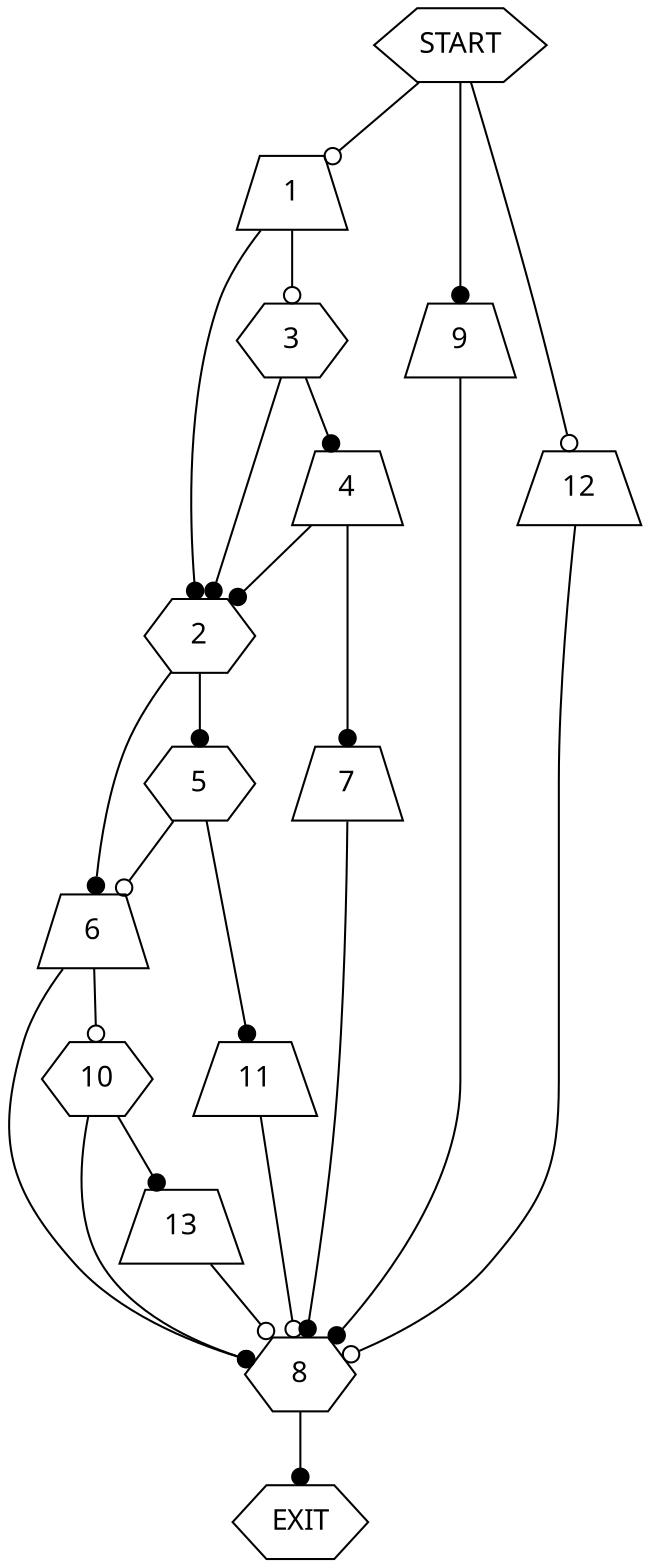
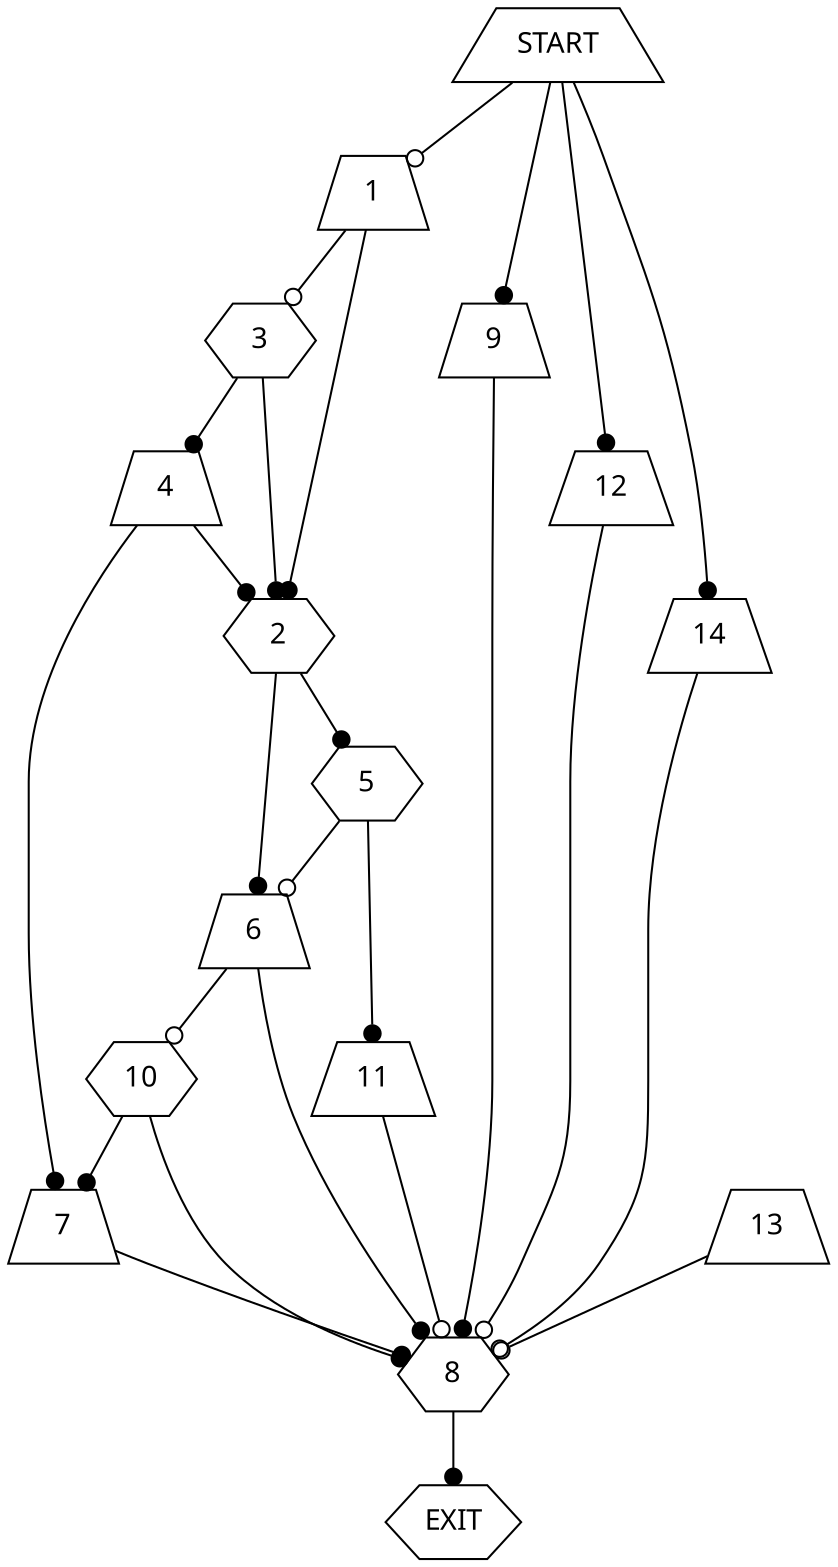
node "START": shape hexagon -> trapezium
edge "START" -> "12": arrowhead odot -> dot
node "14": added
edge "10" -> "13": now "10" -> "7"
